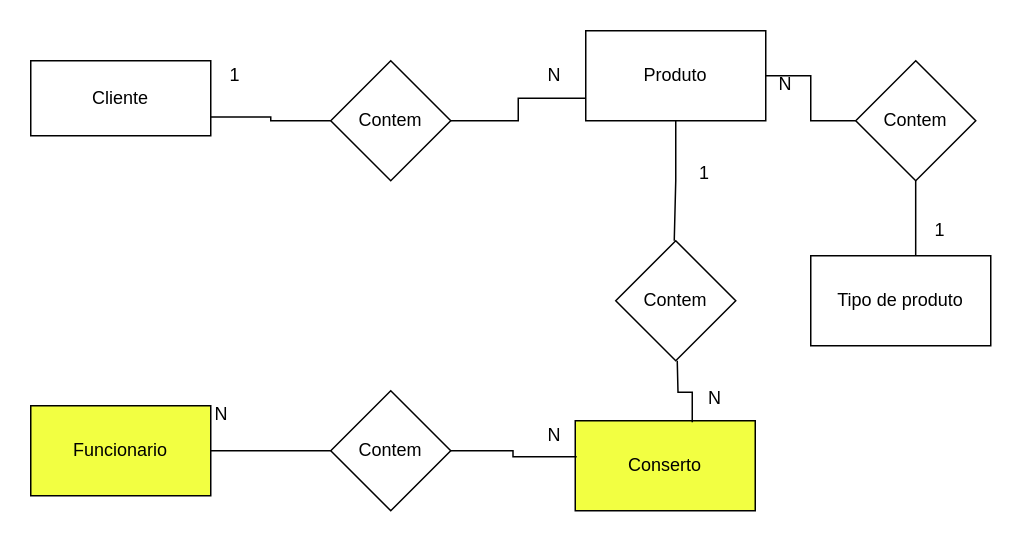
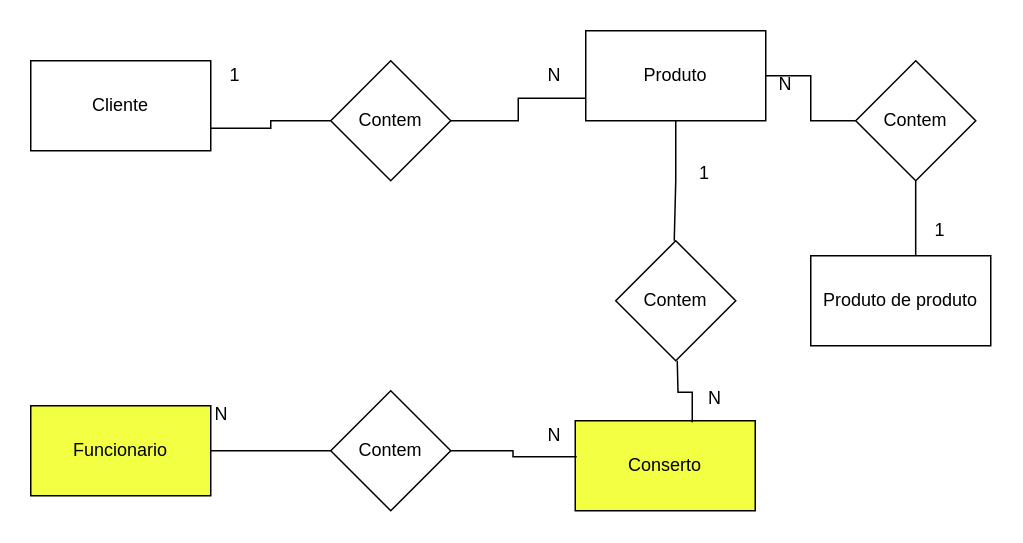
node "Cliente": size 180x75 -> 180x90
node "Tipo de produto": label "Tipo de produto" -> "Produto de produto"
